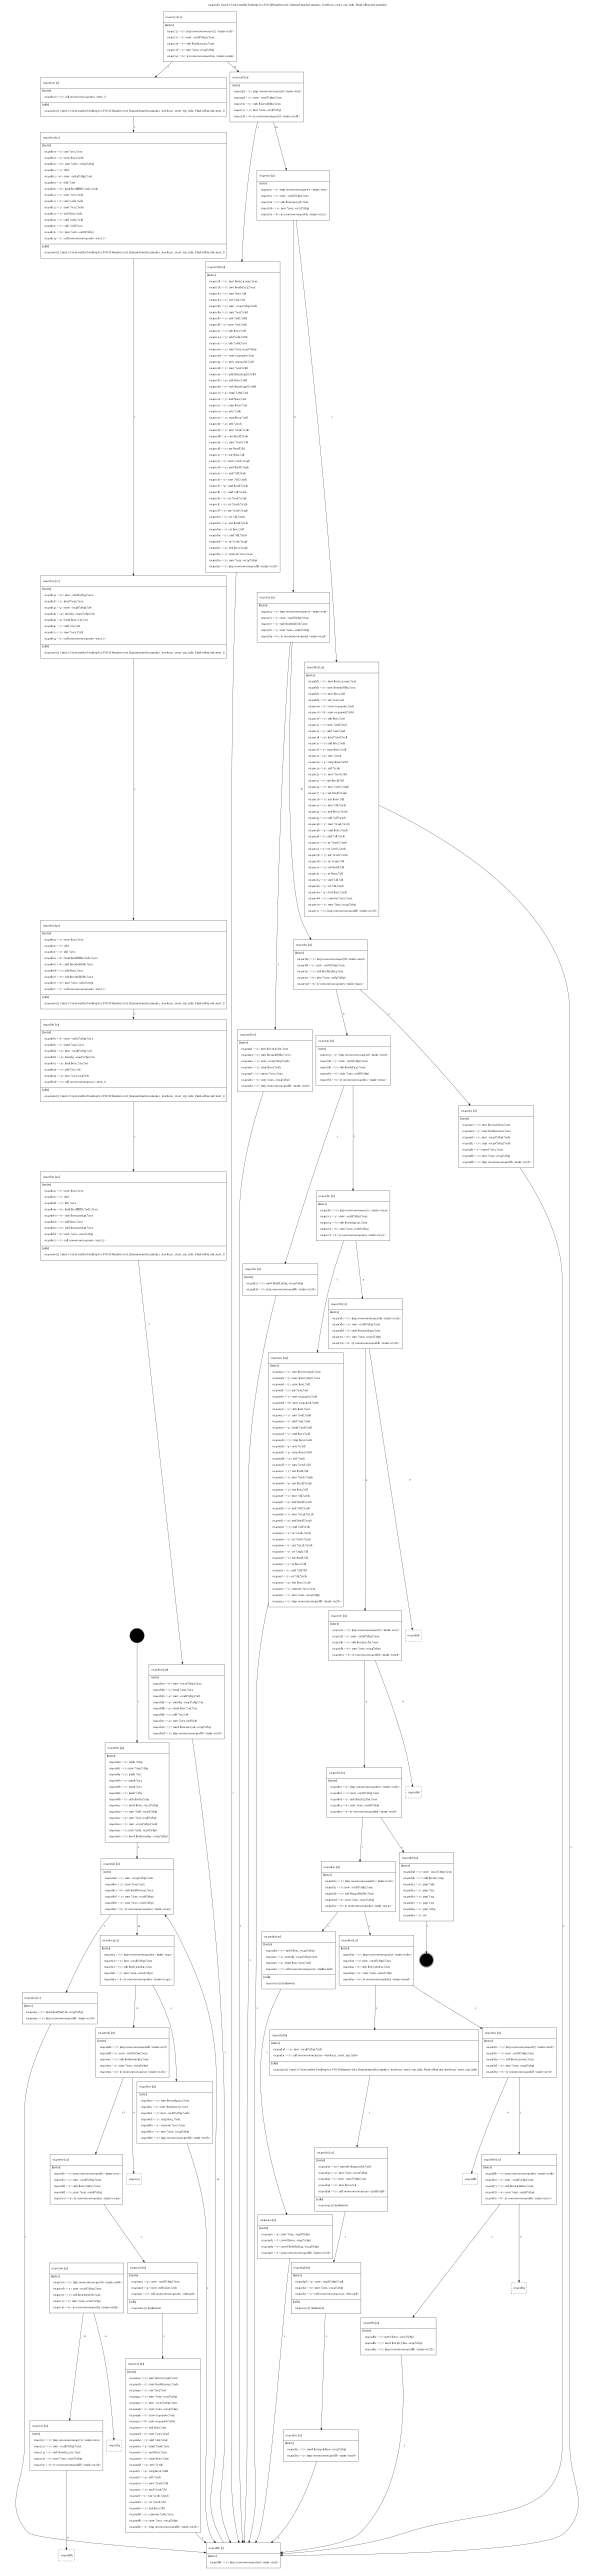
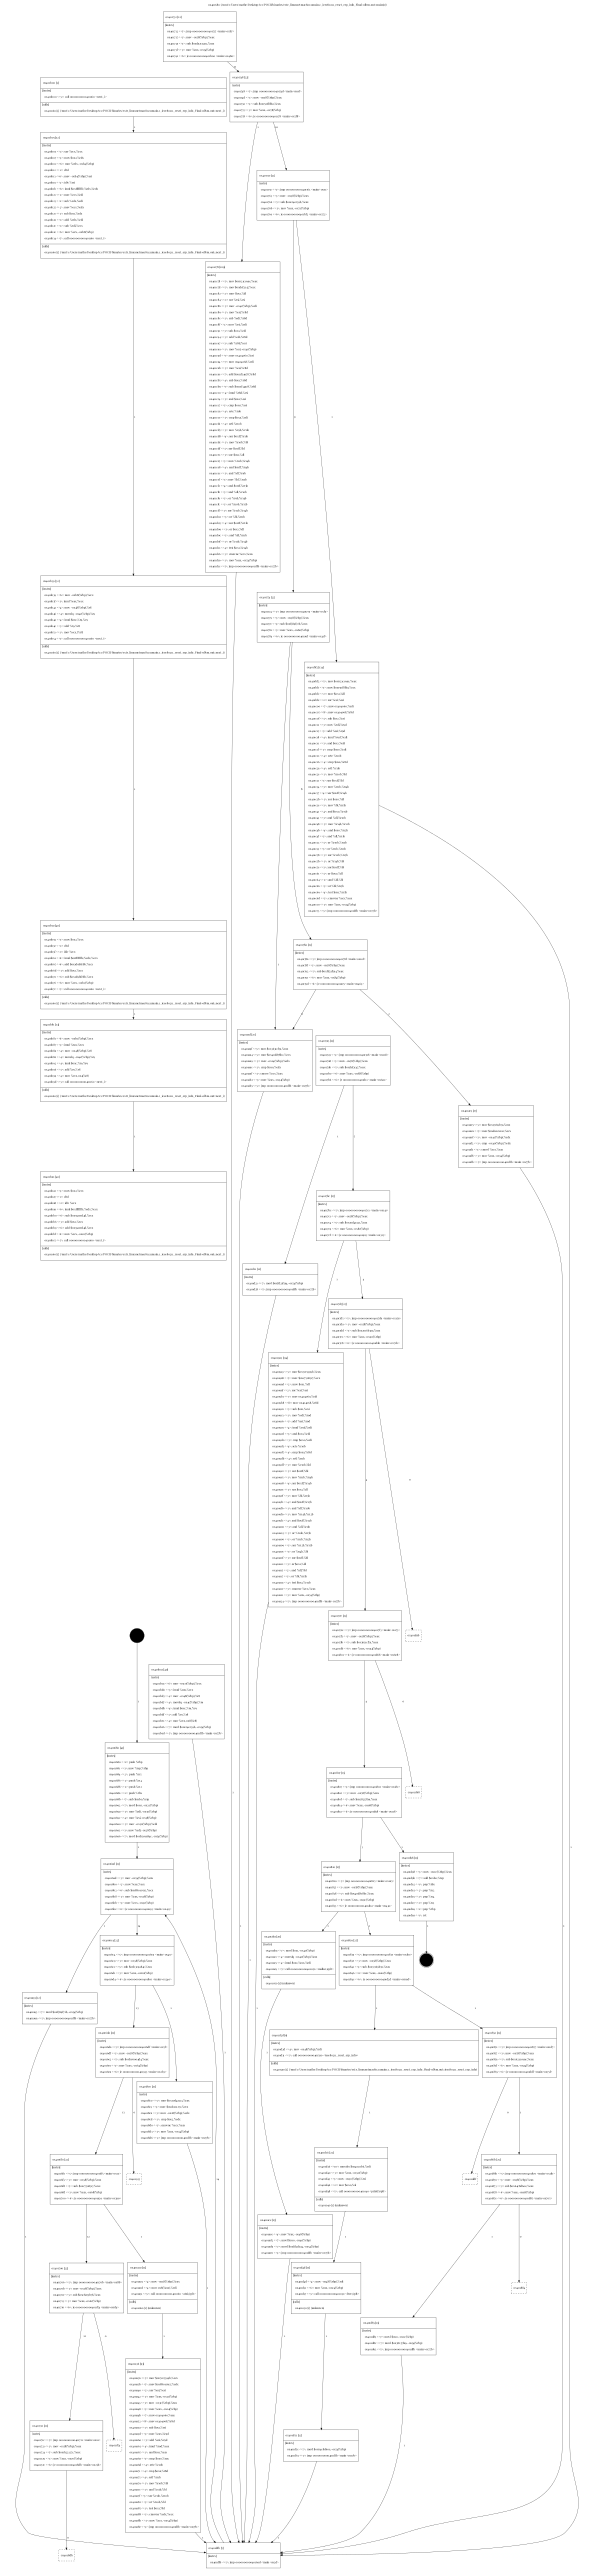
edge "0x401732 [22]" -> "0x401b00 [5]": removed, label "1"
edge "0x40178a [25]" -> "0x4017a3 [25]": now "0x40178a [25]" -> "0x401a9f [27]"
edge "0x401ba2 [40]" -> "0x401bca [40]": removed, label "1"
edge "0x4016f0 [22]" -> "0x401706 [22]": added, label "12"
